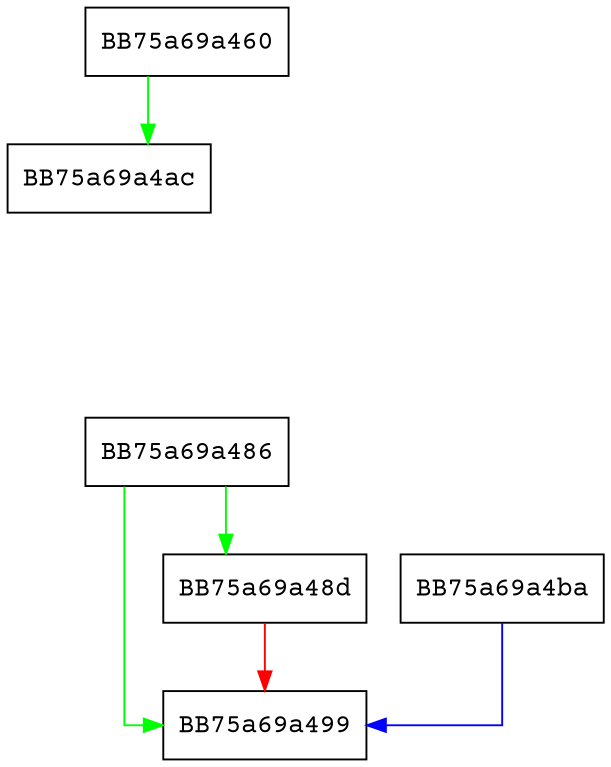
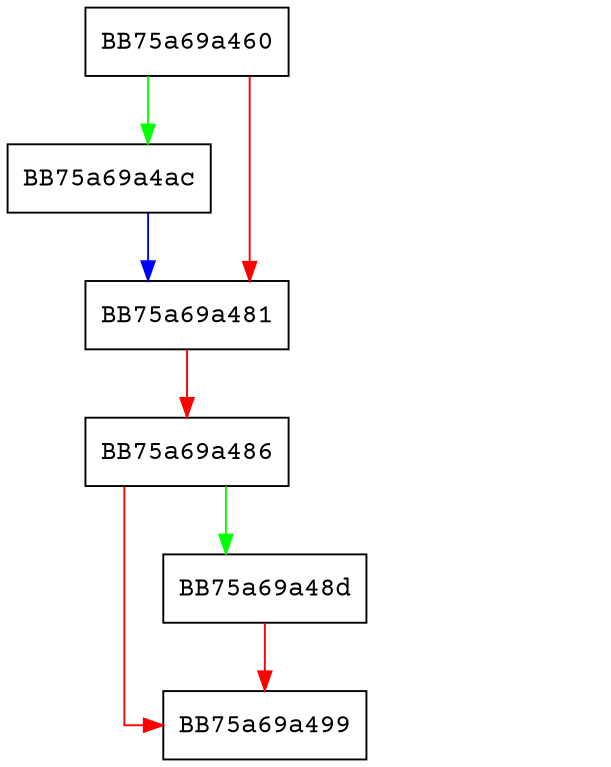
node "BB75a69a481": added
node "BB75a69a4ba": removed
edge "BB75a69a486" -> "BB75a69a499": color green -> red
